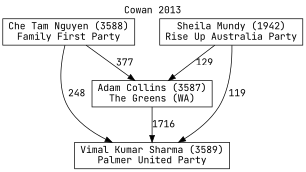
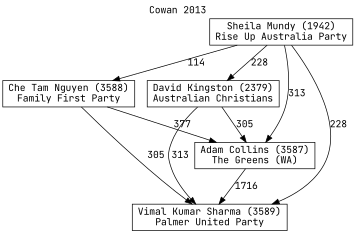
edge "Sheila Mundy (1942) Rise Up Australia Party" -> "Che Tam Nguyen (3588) Family First Party": added, label "114"
edge "Sheila Mundy (1942) Rise Up Australia Party" -> "Adam Collins (3587) The Greens (WA)": label "129" -> "313"
edge "Che Tam Nguyen (3588) Family First Party" -> "Vimal Kumar Sharma (3589) Palmer United Party": label "248" -> "305"
node "David Kingston (2379) Australian Christians": added
edge "Sheila Mundy (1942) Rise Up Australia Party" -> "Vimal Kumar Sharma (3589) Palmer United Party": label "119" -> "228"
